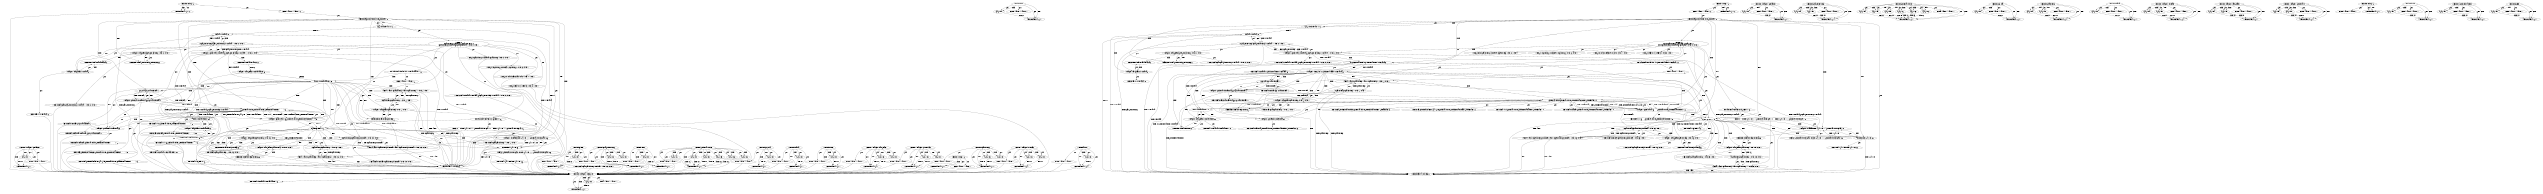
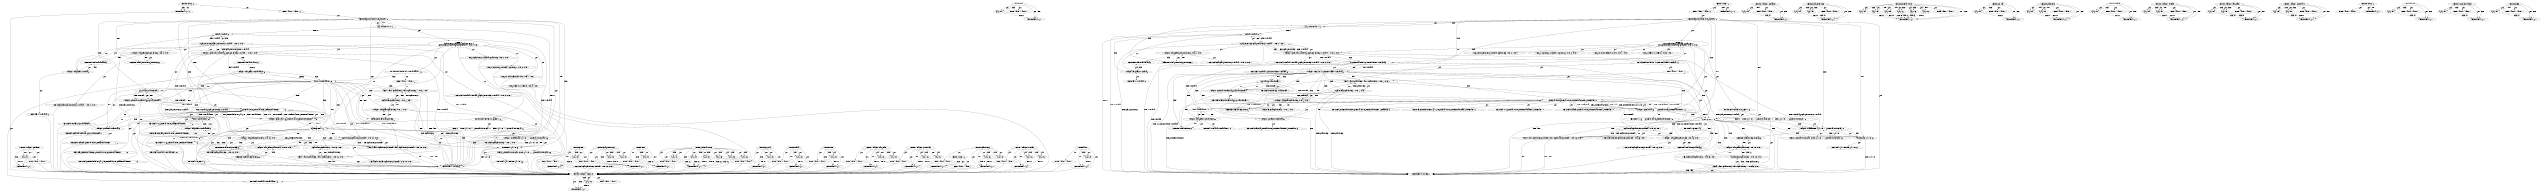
edge "(<operator>.fieldAccess,url_scheme.empty)" -> "(empty,url_scheme.empty())": added, label "CFG:"
edge "<(base.string16,base::string16())<SUB>16</SUB>>" -> "<(<operator>.fieldAccess,base::string16)<SUB>16</SUB>>": removed, label "AST:"
edge "<(base.string16,base::string16(out_buffer))<SUB>18</SUB>>" -> "<(<operator>.fieldAccess,base::string16)<SUB>18</SUB>>": added, label "AST:"
edge "(<operator>.fieldAccess,url_scheme.empty)" -> "(IDENTIFIER,url_scheme,url_scheme.empty())": added, label "AST:"
